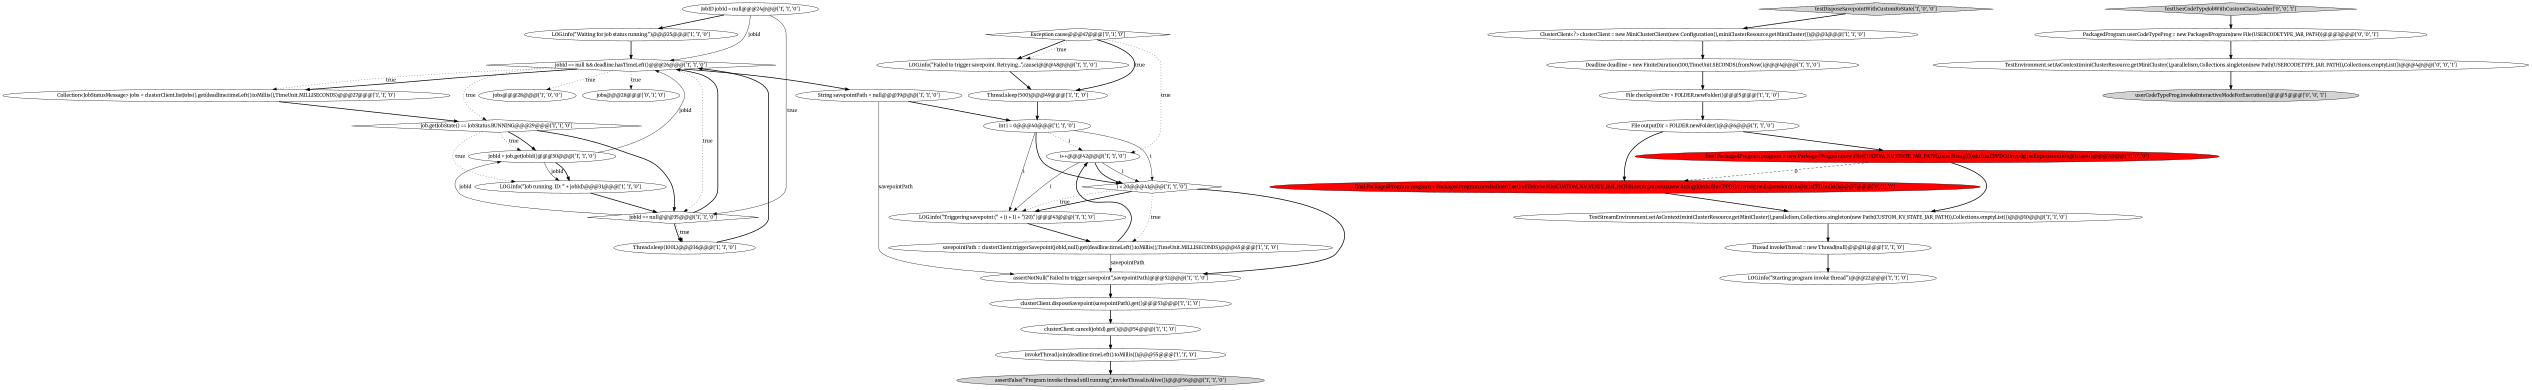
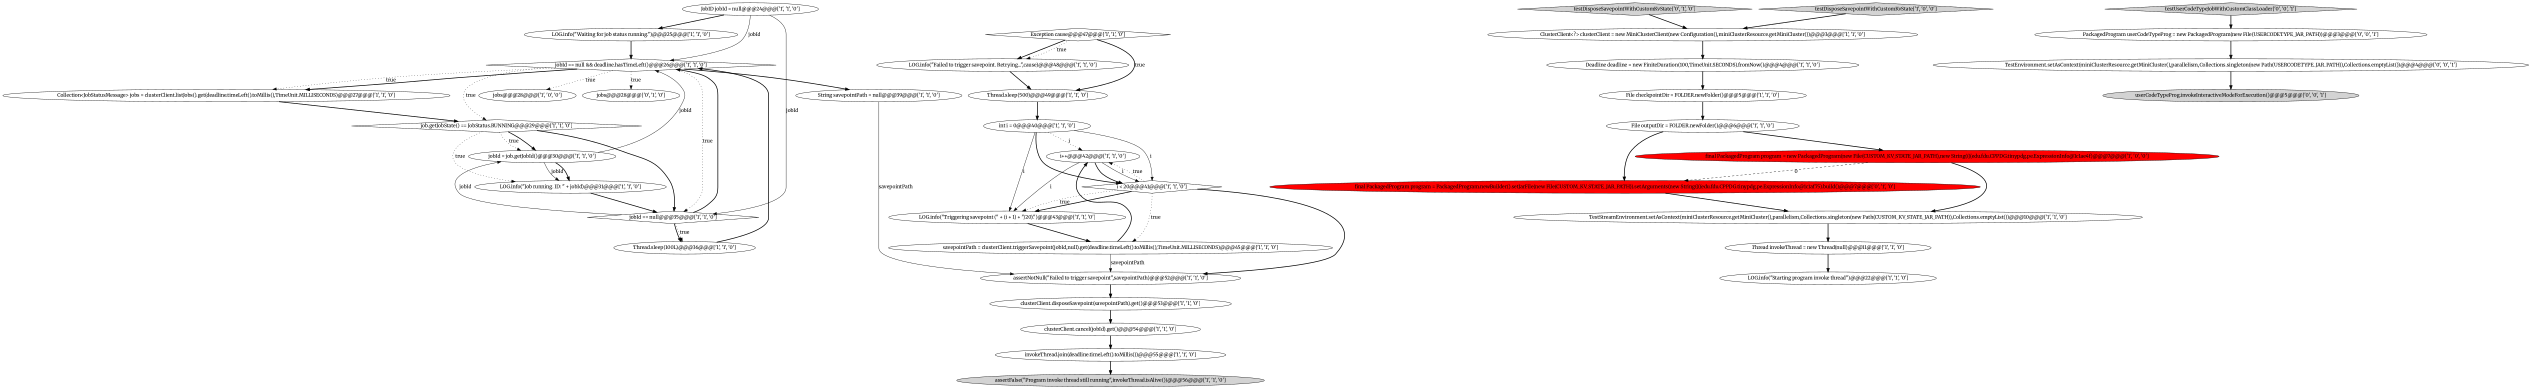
node "testDisposeSavepointWithCustomKvState['0', '1', '0']": added
edge "Exception cause@@@47@@@['1', '1', '0']" -> "i++@@@42@@@['1', '1', '0']": now "i < 20@@@41@@@['1', '1', '0']" -> "i++@@@42@@@['1', '1', '0']"
edge "JobID jobId = null@@@24@@@['1', '1', '0']" -> "jobId == null@@@35@@@['1', '1', '0']": label "true" -> "jobId"
edge "String savepointPath = null@@@39@@@['1', '1', '0']" -> "int i = 0@@@40@@@['1', '1', '0']": removed
